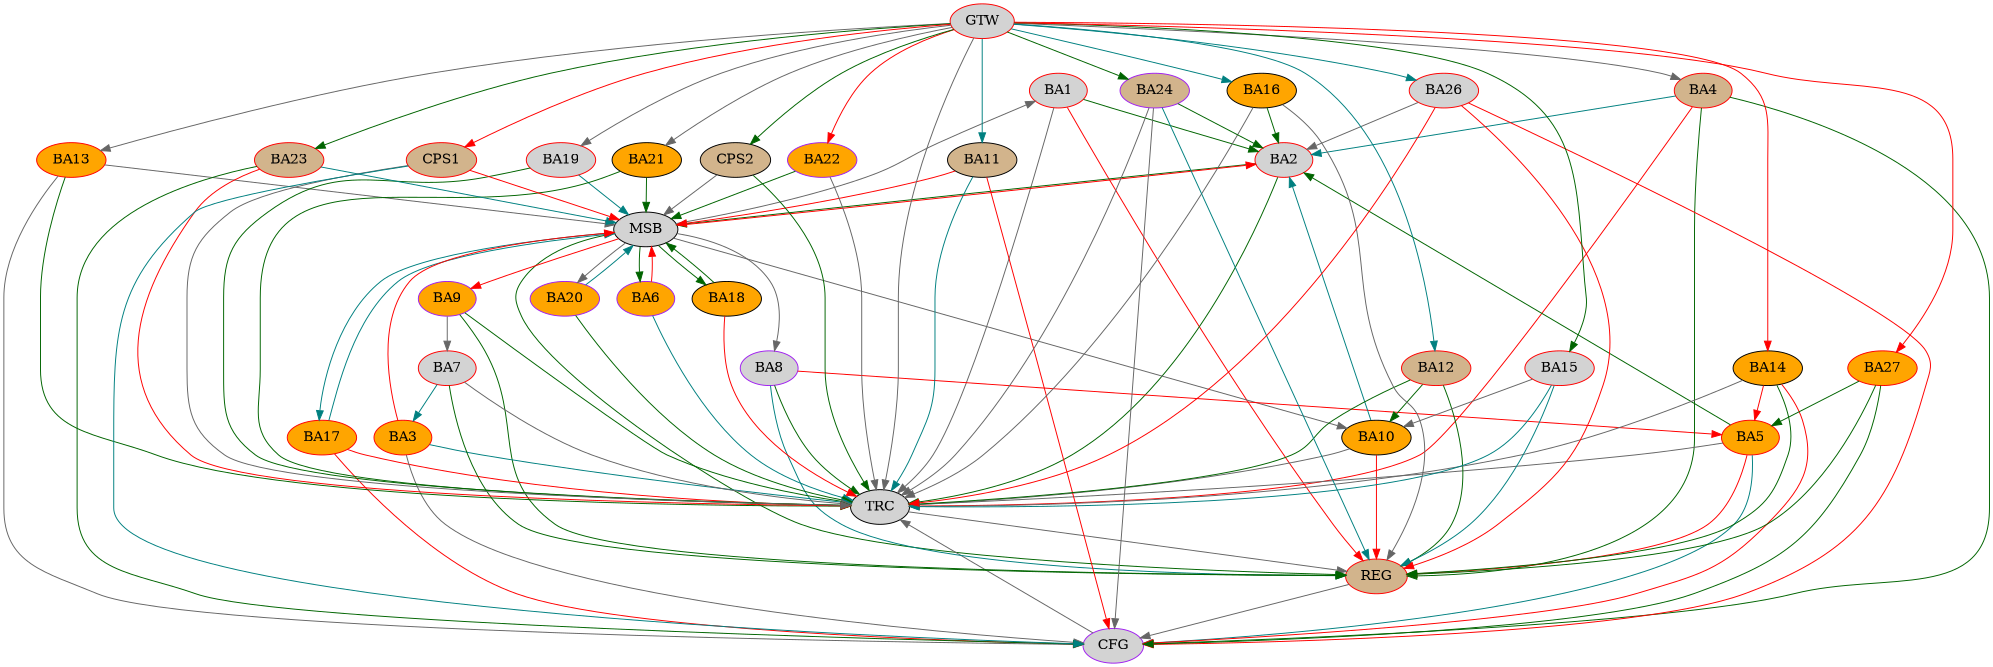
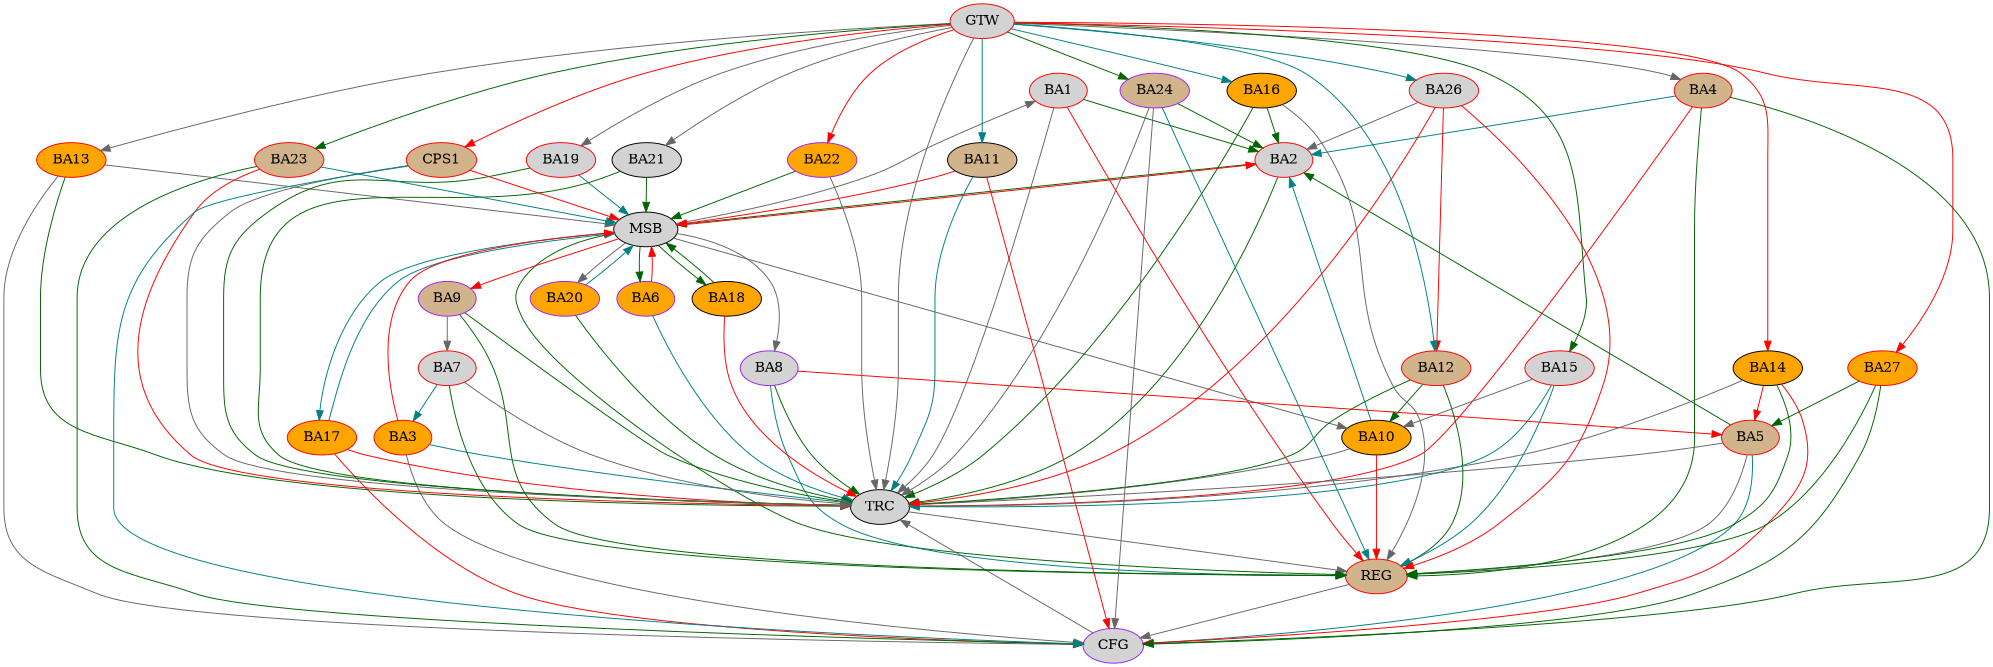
node "BA21": fillcolor orange -> lightgrey
node "CPS2": removed
node "BA9": fillcolor orange -> tan
edge "BA16" -> "TRC": color gray40 -> darkgreen
node "BA5": fillcolor orange -> tan
edge "BA26" -> "CFG": now "BA26" -> "BA12"
edge "BA5" -> "REG": color red -> gray40
